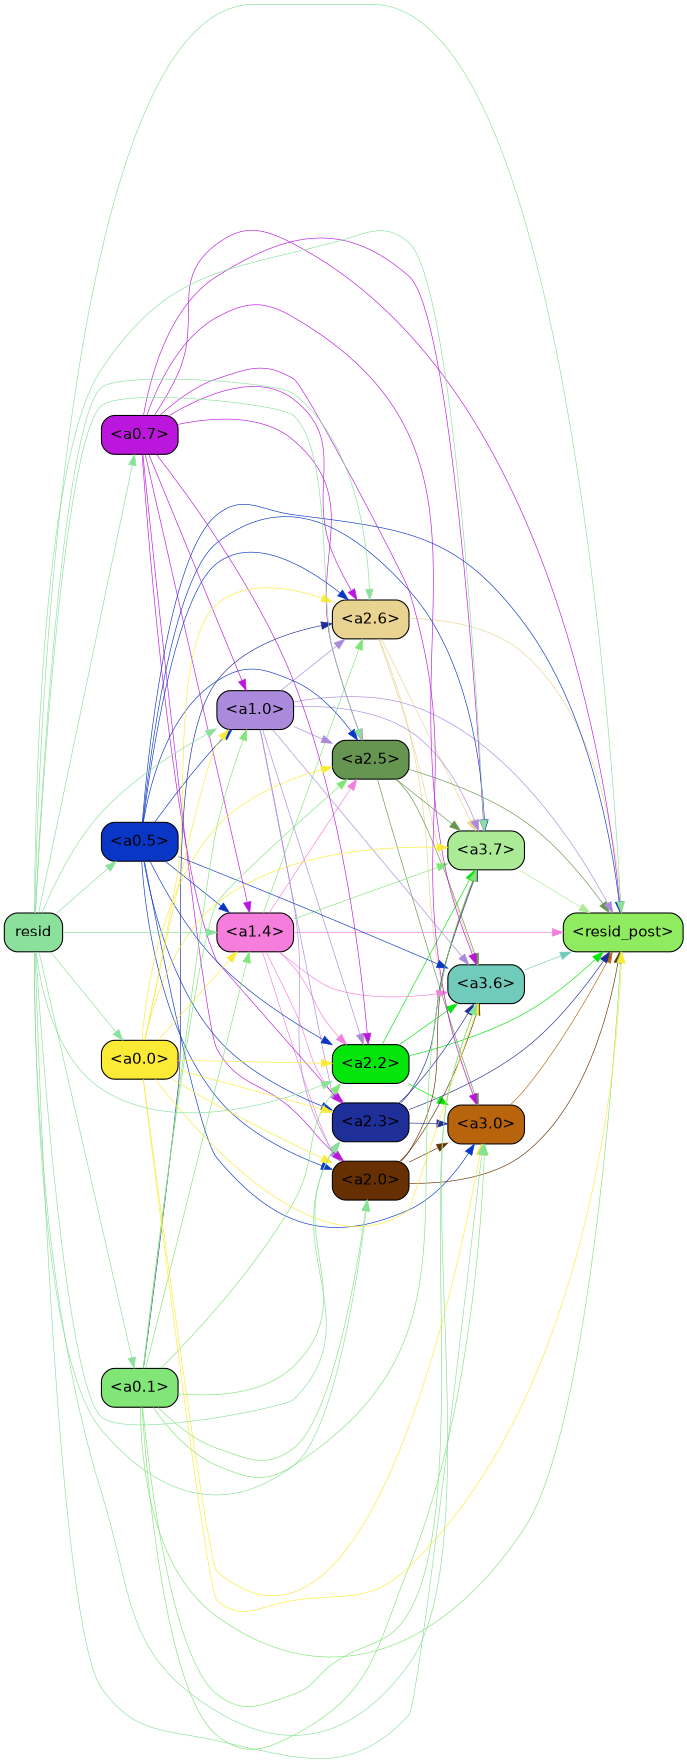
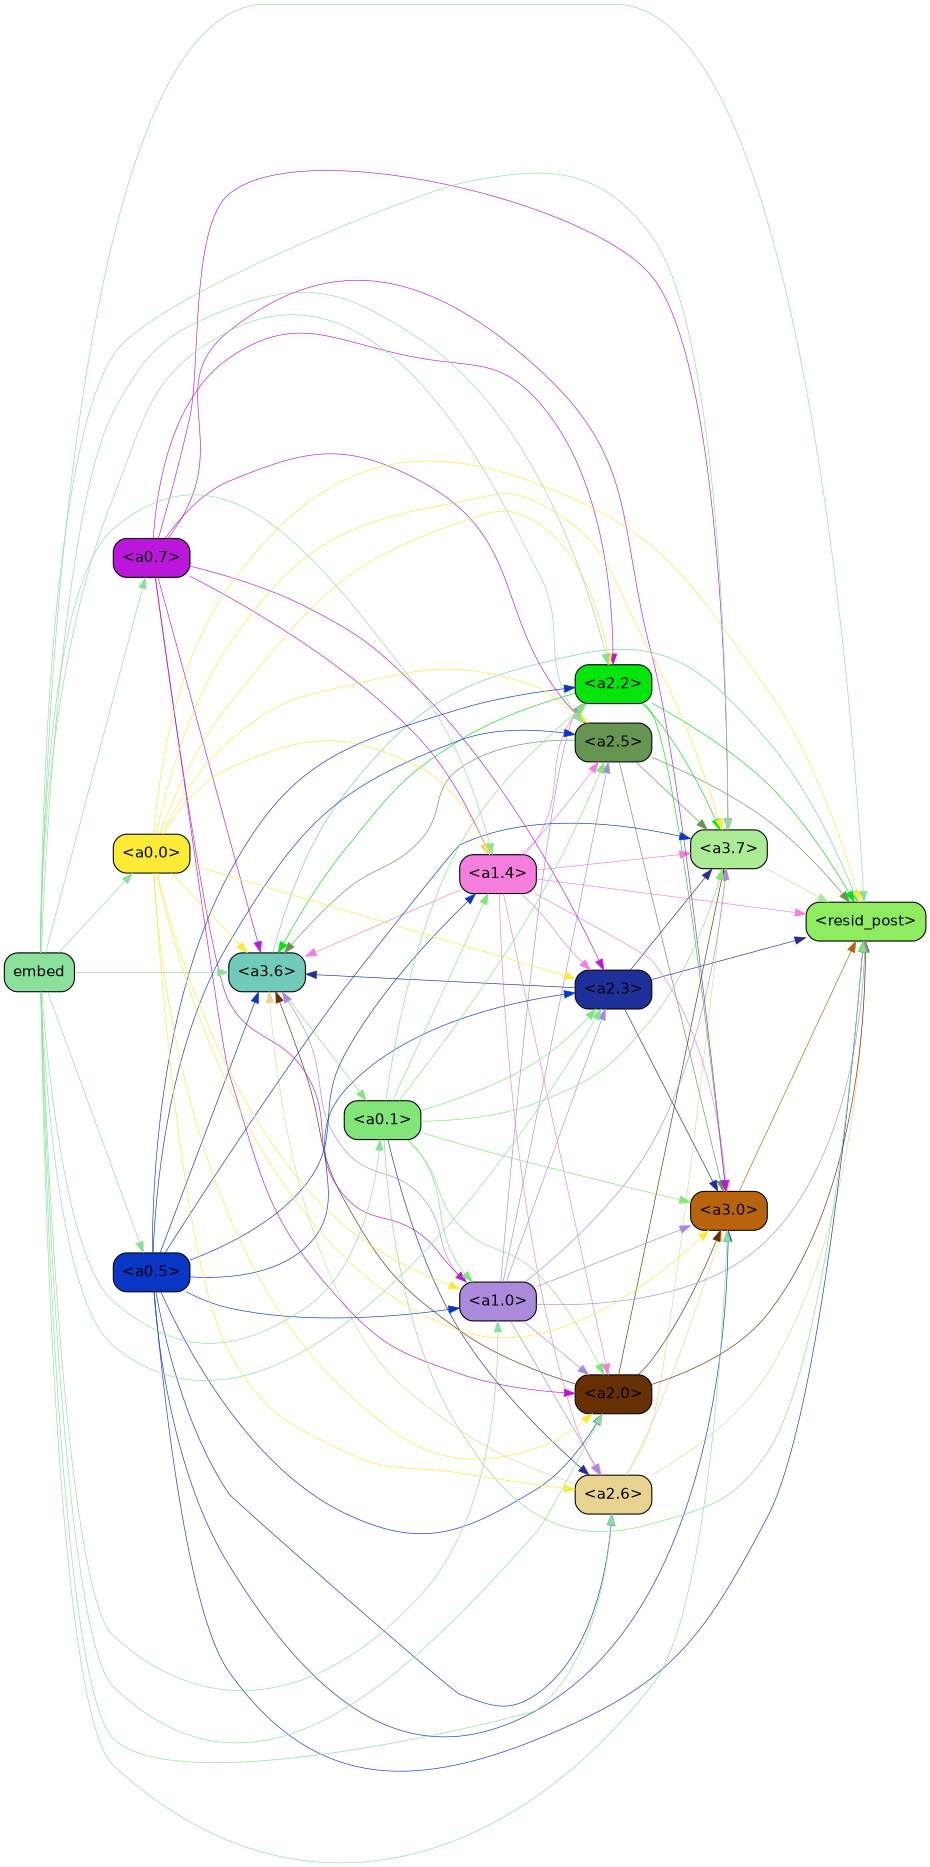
edge "<a0.7>" -> "<resid_post>": removed
edge "<a0.7>" -> "<a2.6>": removed
edge "<a1.4>" -> "<a2.6>": color #81e577 -> #f57ddb
edge "<a1.4>" -> "<a3.7>": color #81e577 -> #f57ddb
node "resid": label "resid" -> "embed"
edge "<a1.4>" -> "<a3.0>": added
edge "<a1.0>" -> "<a3.0>": added
edge "<a0.1>" -> "<a3.6>": reversed
